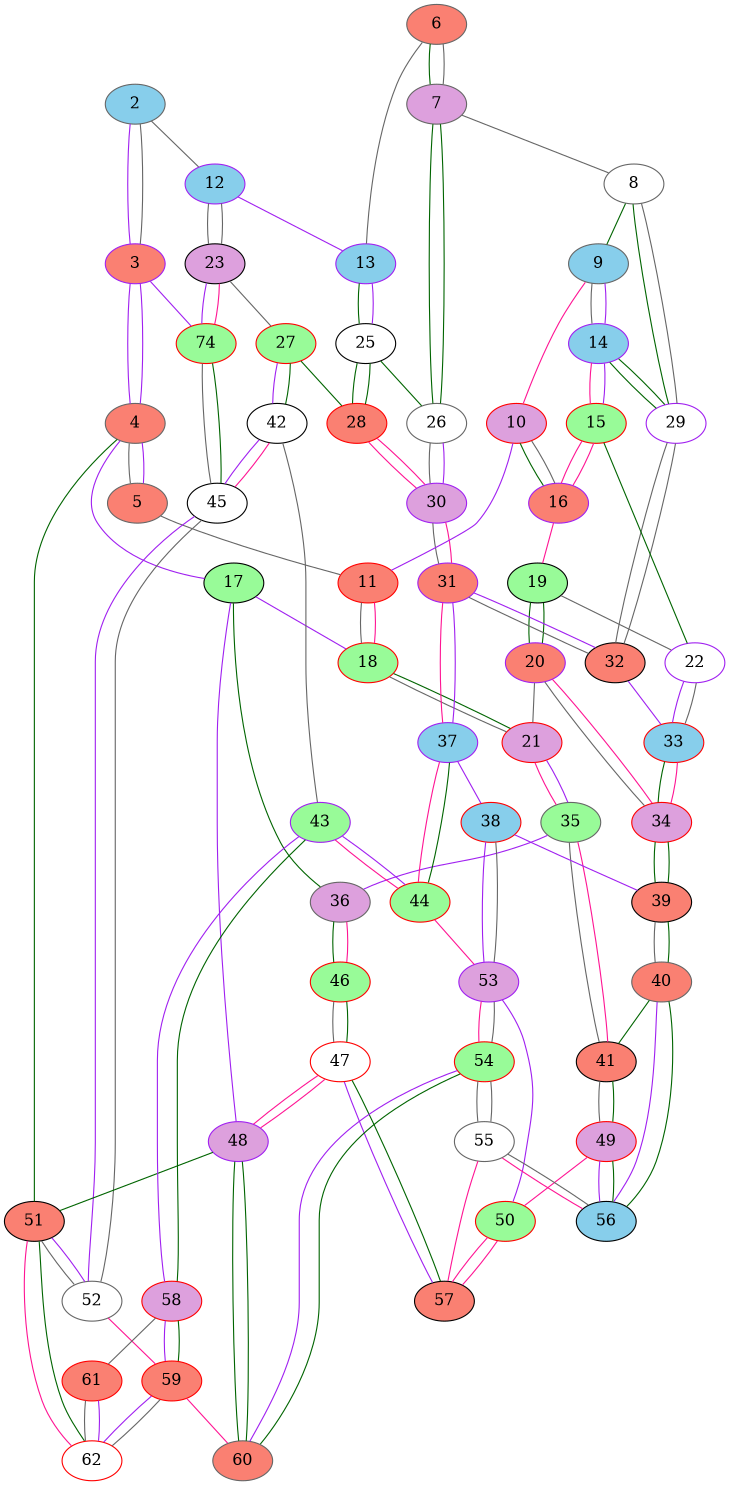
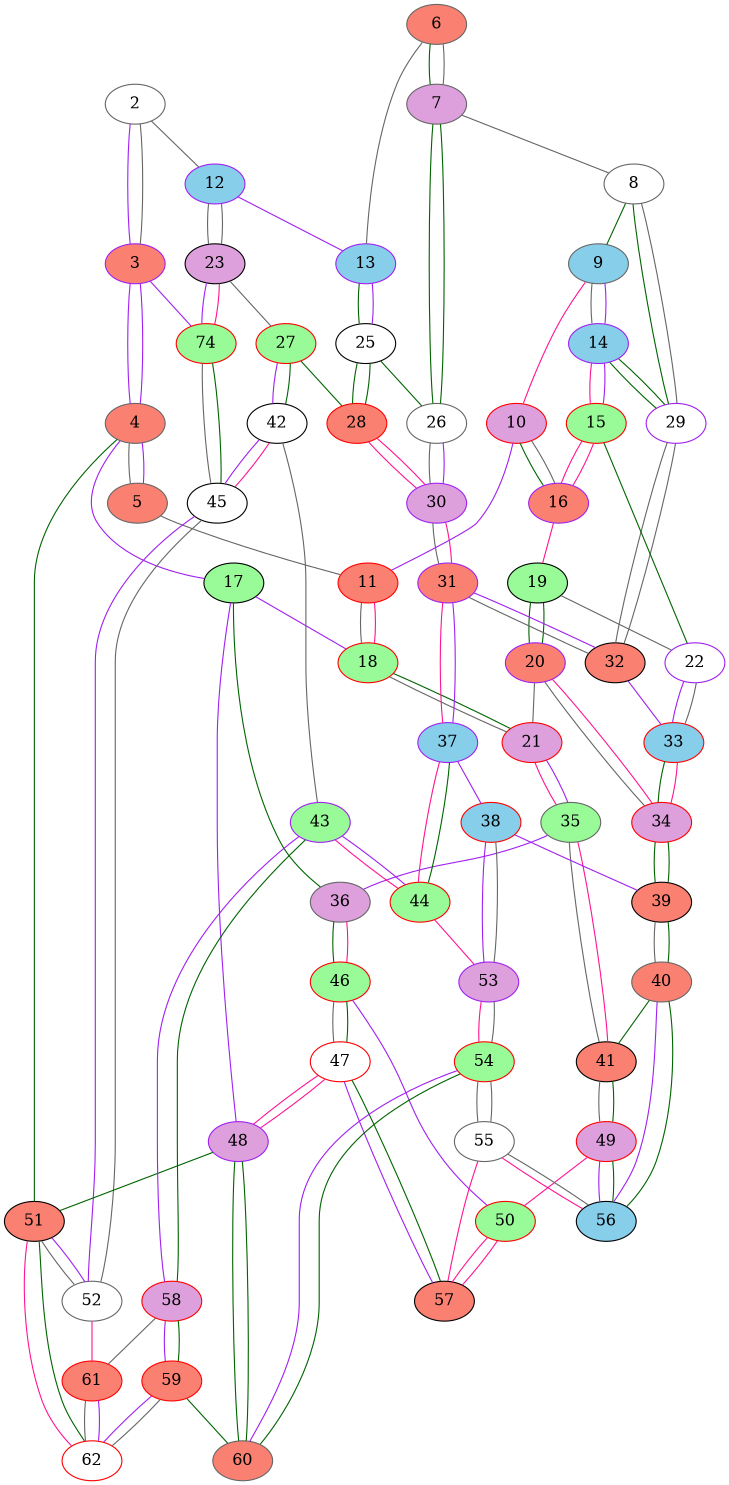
node "2": fillcolor skyblue -> white
edge "53" -- "50": now "46" -- "50"
edge "52" -- "59": now "52" -- "61"
edge "59" -- "60": color deeppink -> darkgreen
